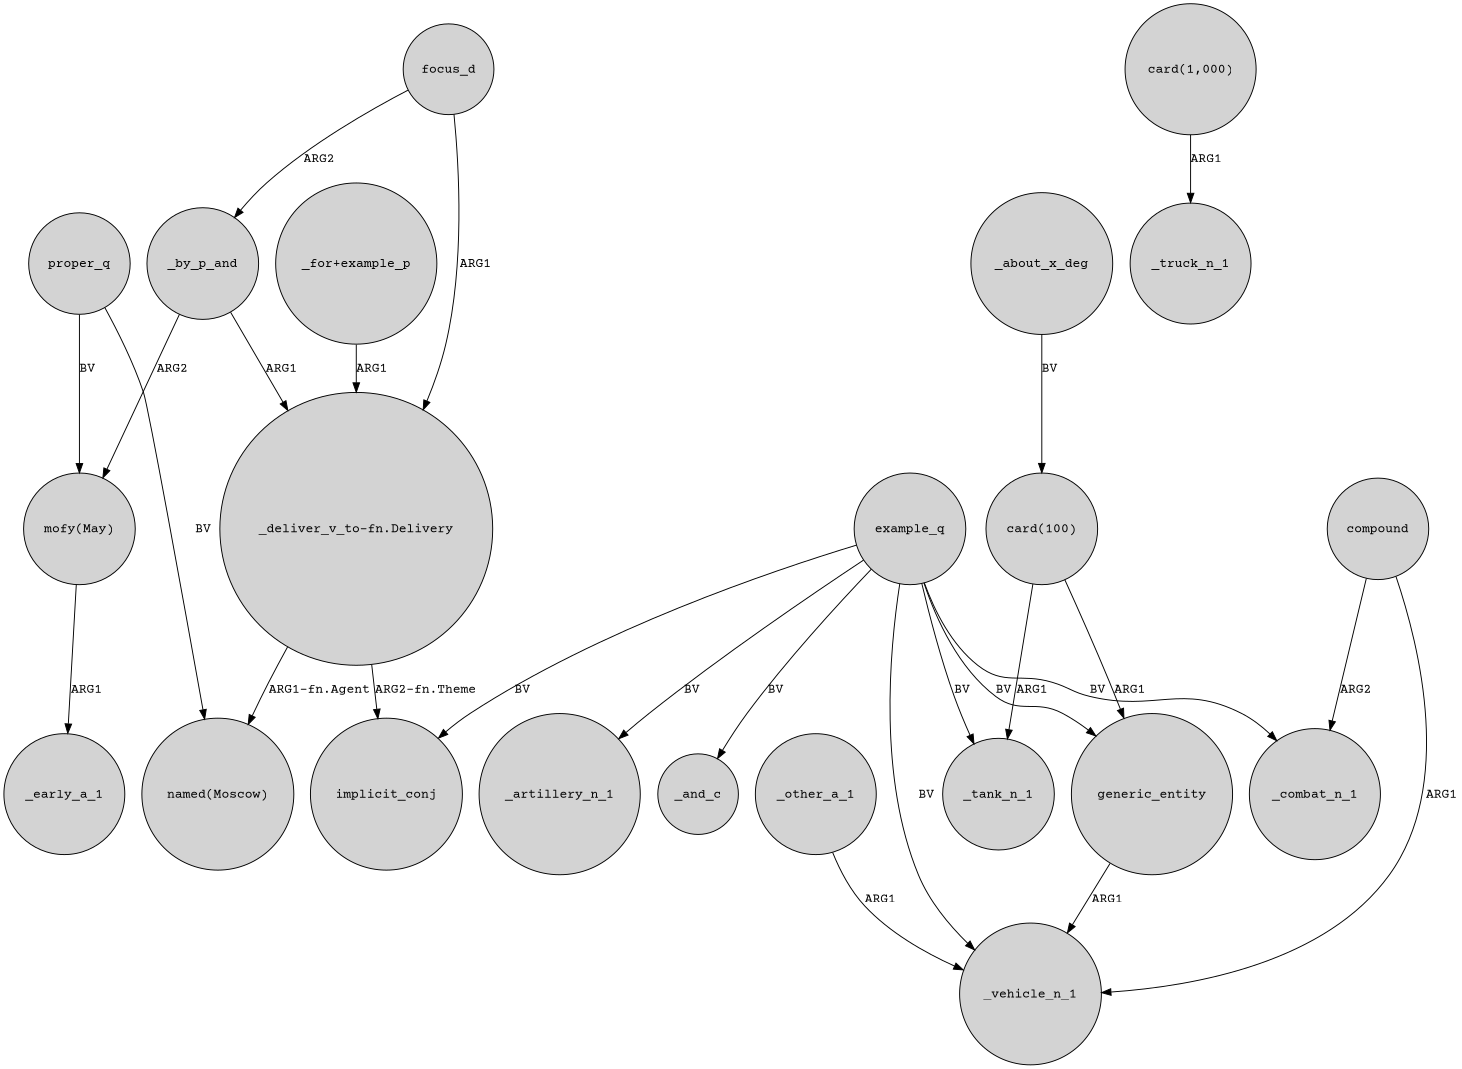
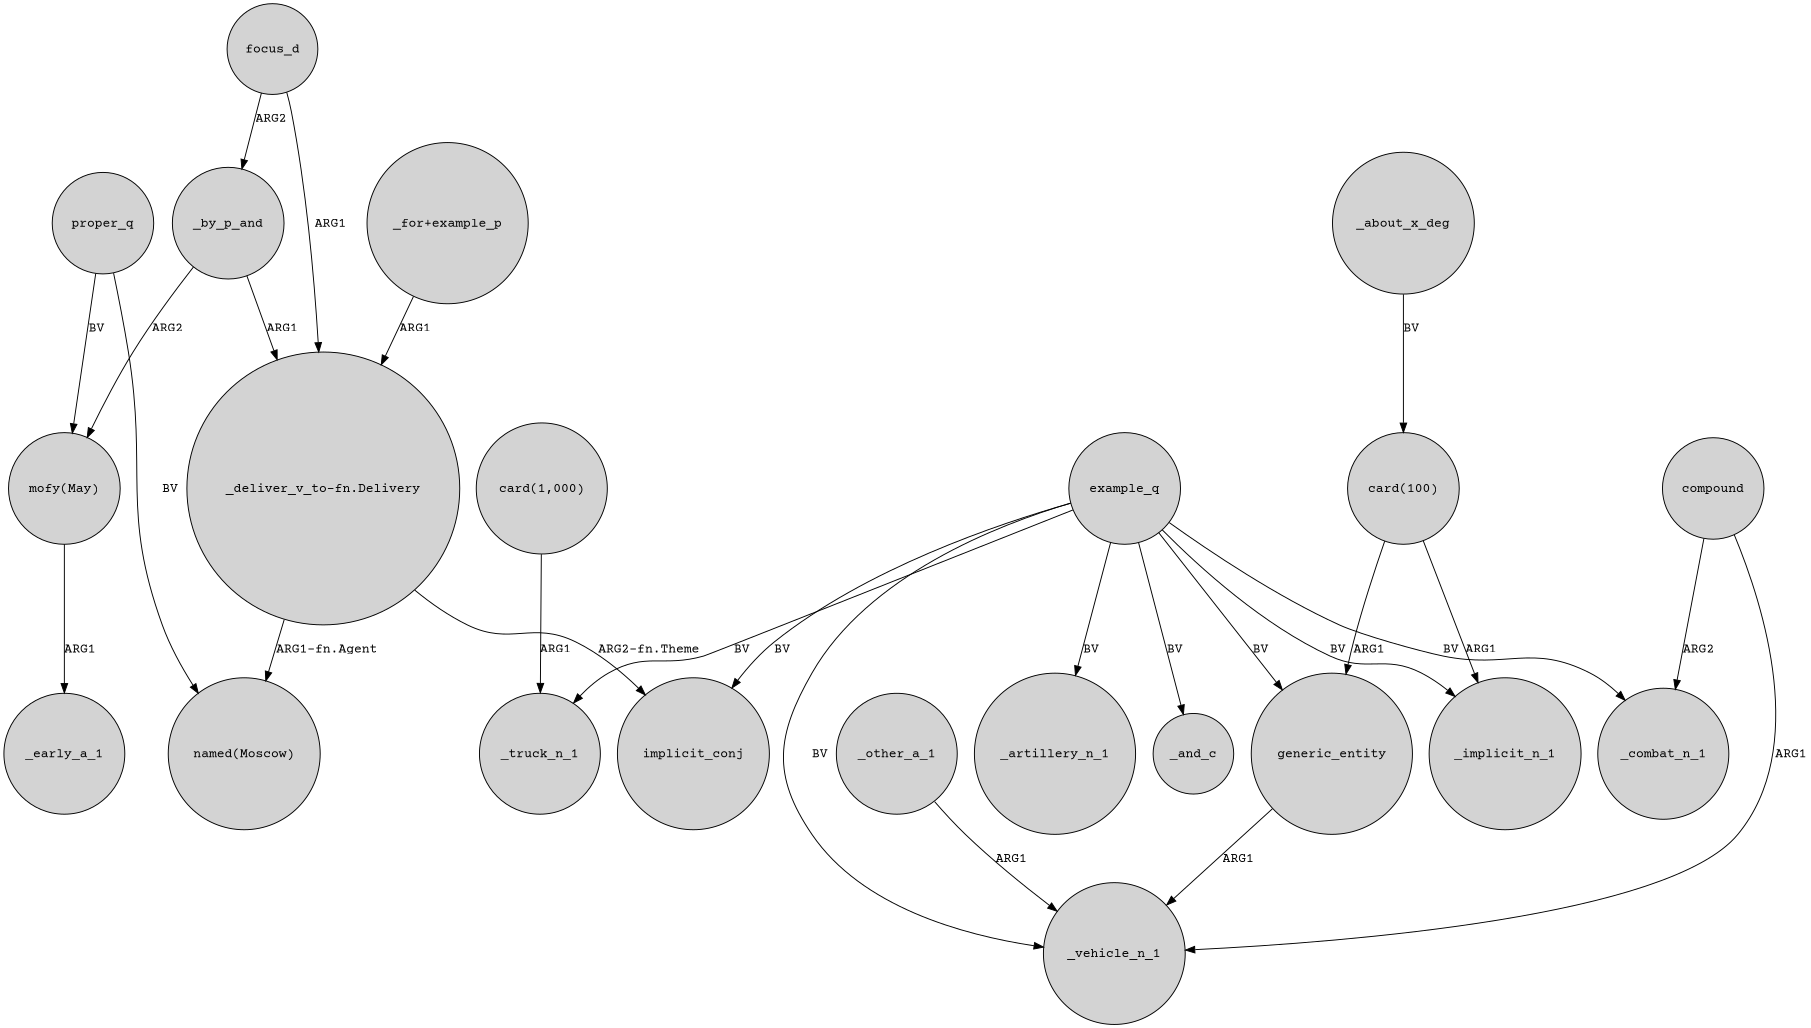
edge "example_q" -> "_truck_n_1": added, label "BV"
node "_tank_n_1": label "_tank_n_1" -> "_implicit_n_1"
